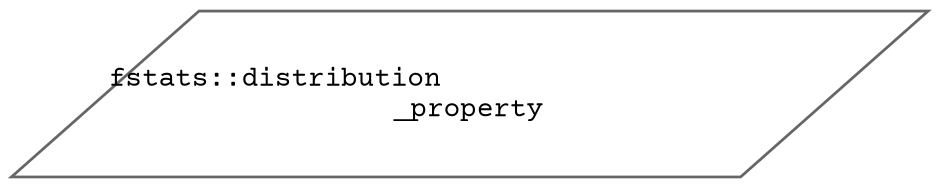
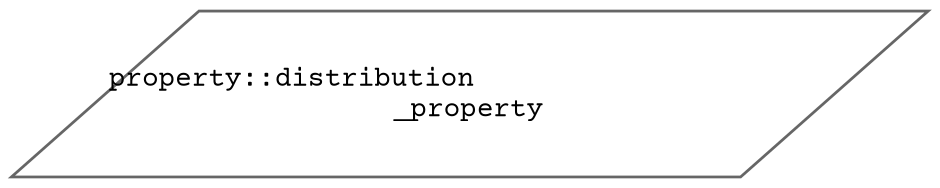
node "fstats::distribution _property": label "fstats::distribution _property" -> "property::distribution _property"
